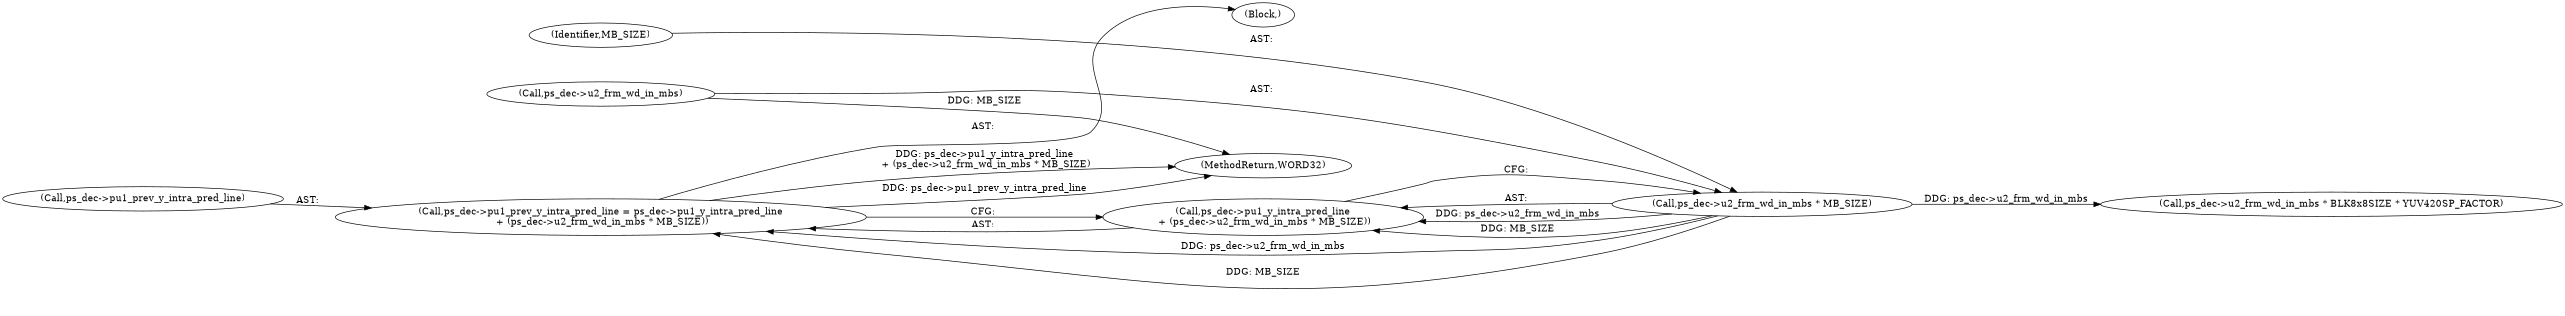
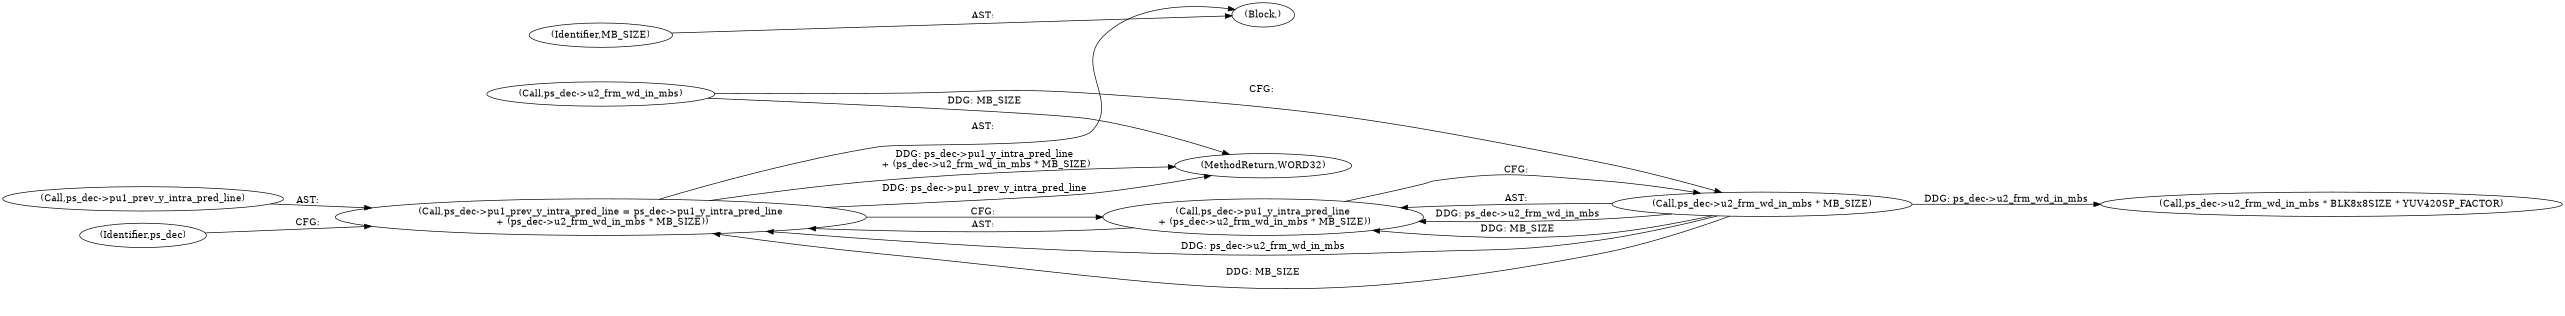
edge "(Identifier,MB_SIZE)" -> "(Call,ps_dec->u2_frm_wd_in_mbs * MB_SIZE)": now "(Identifier,MB_SIZE)" -> "(Block,)"
edge "(Call,ps_dec->u2_frm_wd_in_mbs)" -> "(Call,ps_dec->u2_frm_wd_in_mbs * MB_SIZE)": label "AST: " -> "CFG: "
node "(Identifier,ps_dec)": added
